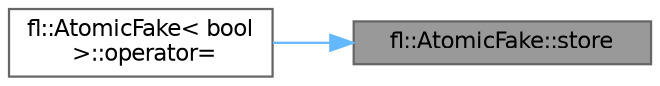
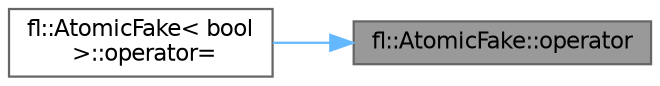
node "fl::AtomicFake::store": label "fl::AtomicFake::store" -> "fl::AtomicFake::operator"
